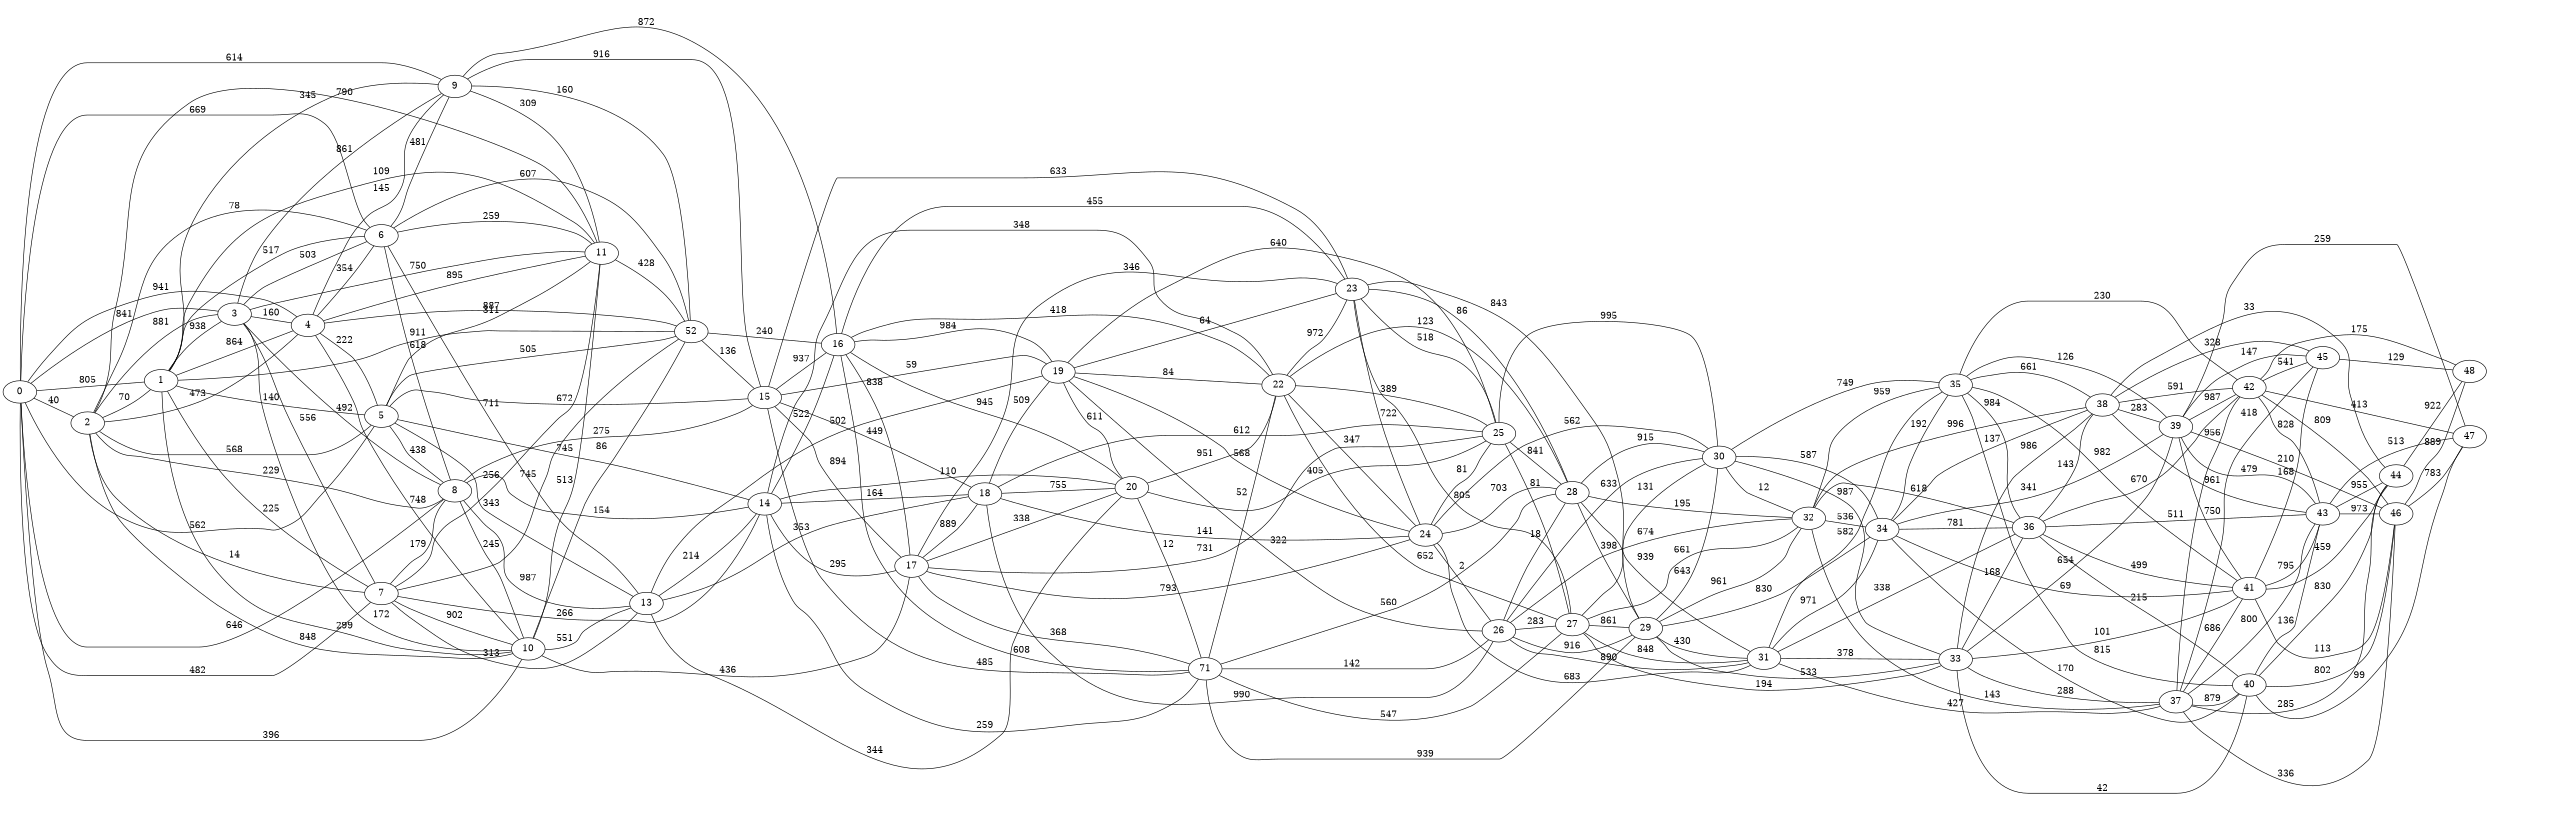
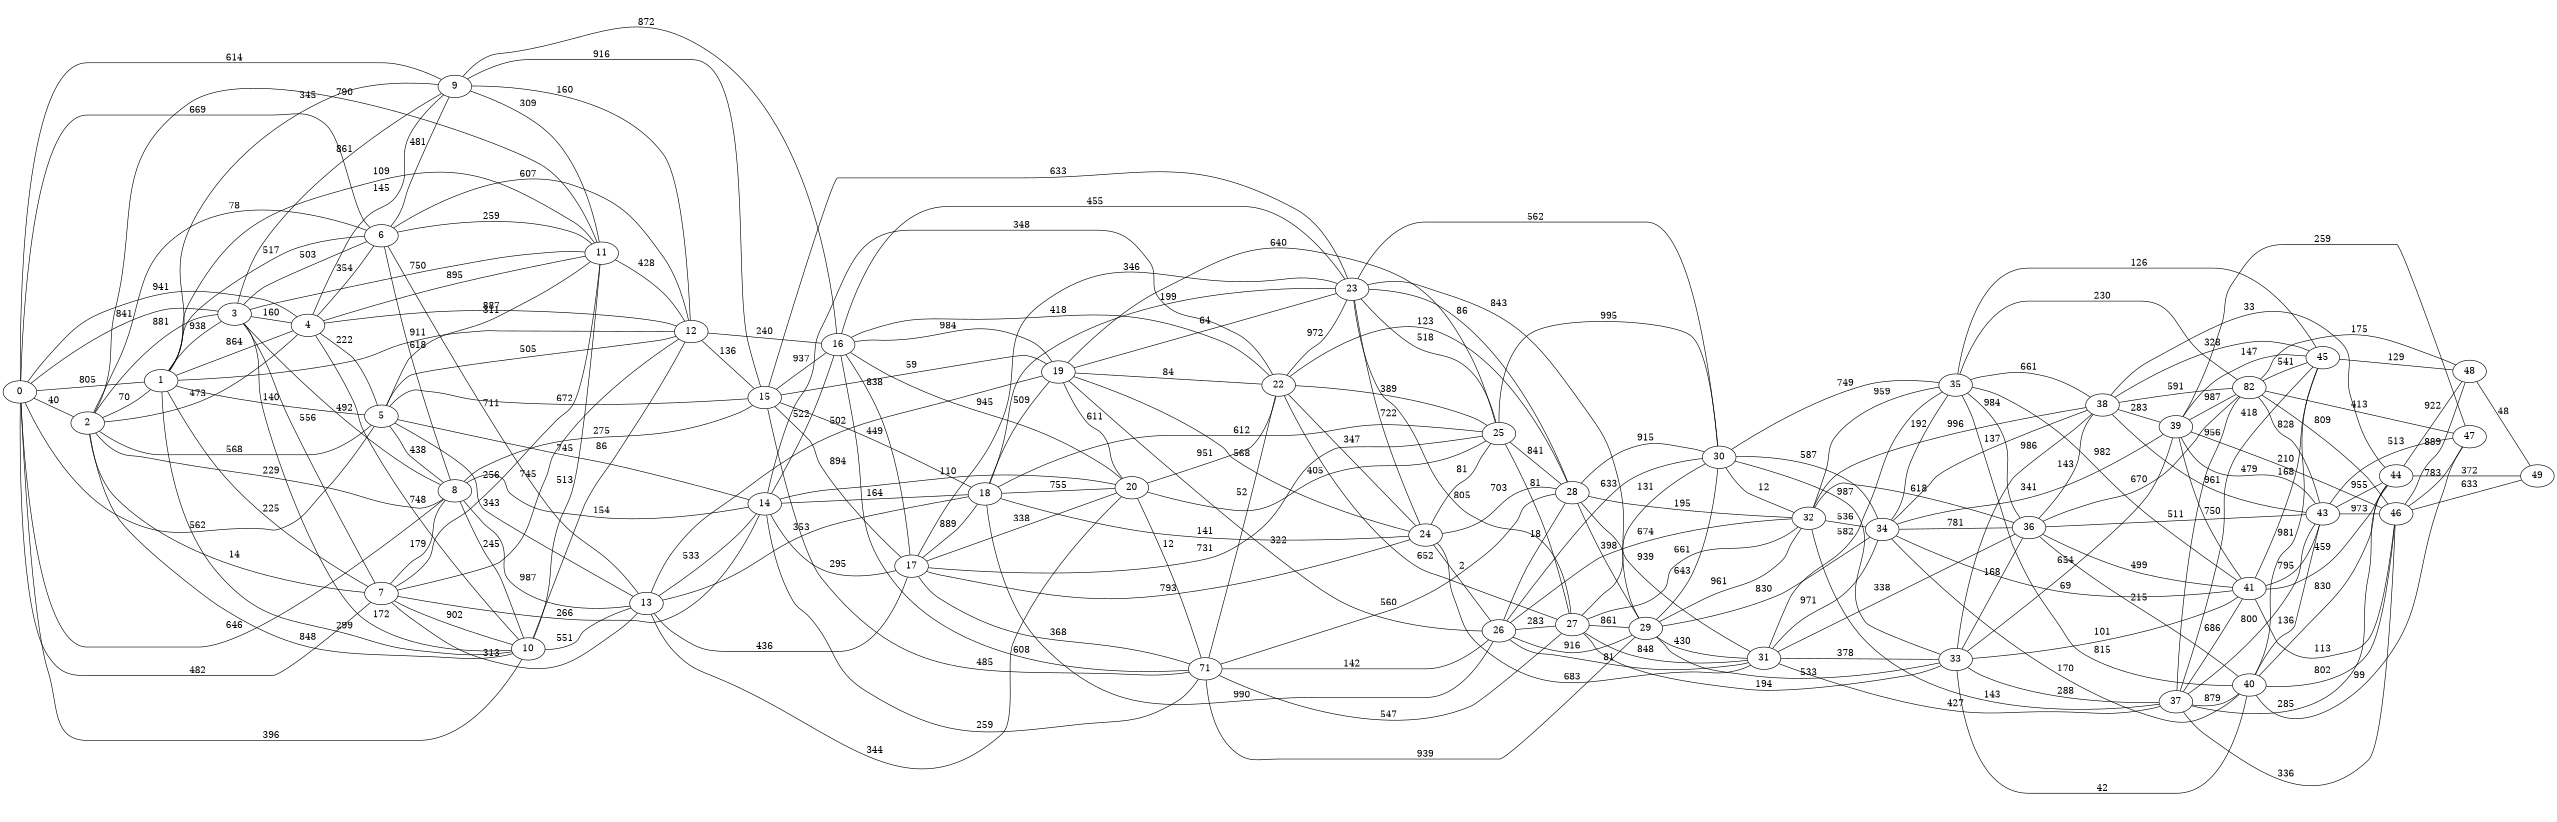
edge "23" -- "18": added, label "199"
node "52": label "52" -> "12"
edge "35" -- "39": now "35" -- "45"
node "42": label "42" -> "82"
edge "30" -- "24": now "30" -- "23"
node "49": added
edge "45" -- "40": added, label "981"
edge "14" -- "13": label "214" -> "533"
edge "26" -- "31": label "890" -> "81"
edge "17" -- "10": now "17" -- "13"
